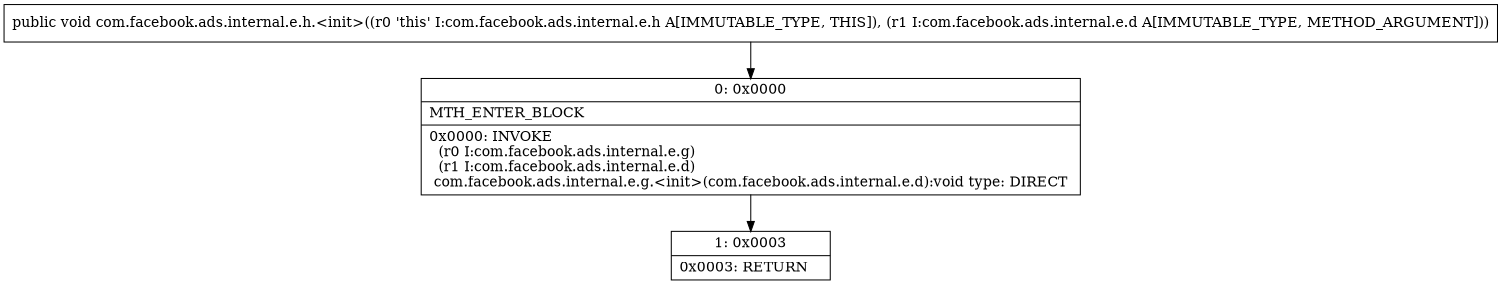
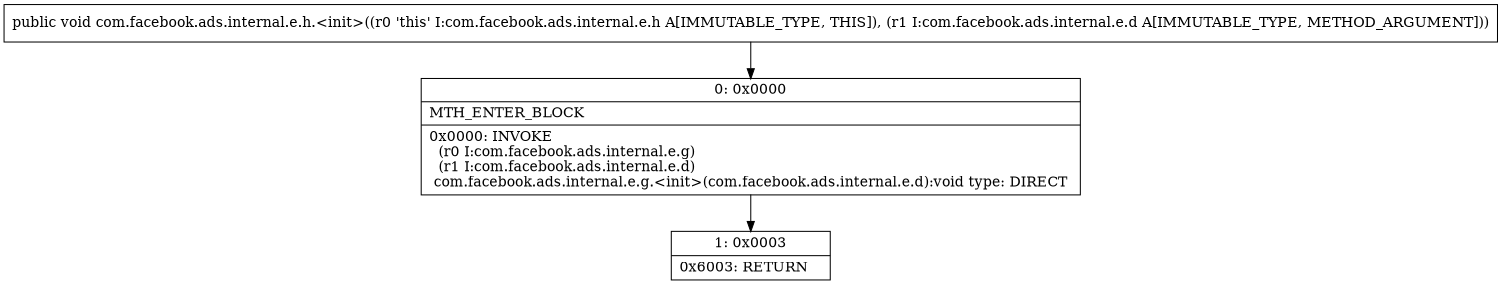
node "1: 0x0003": text "0x0003: RETURN" -> "0x6003: RETURN"
